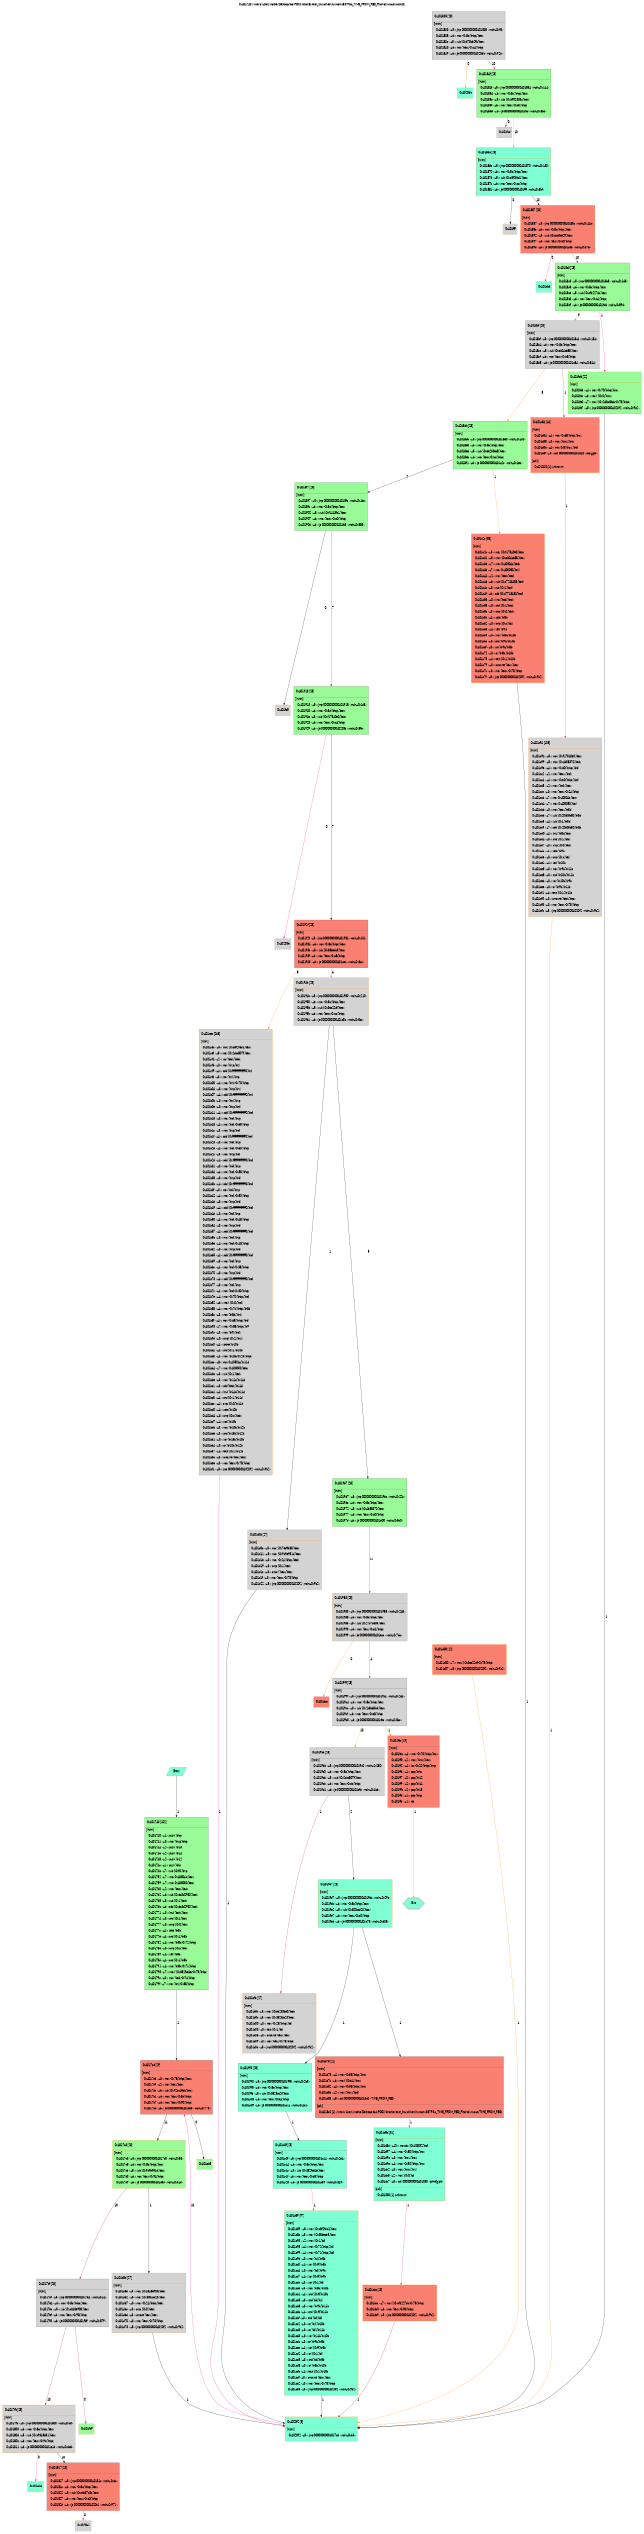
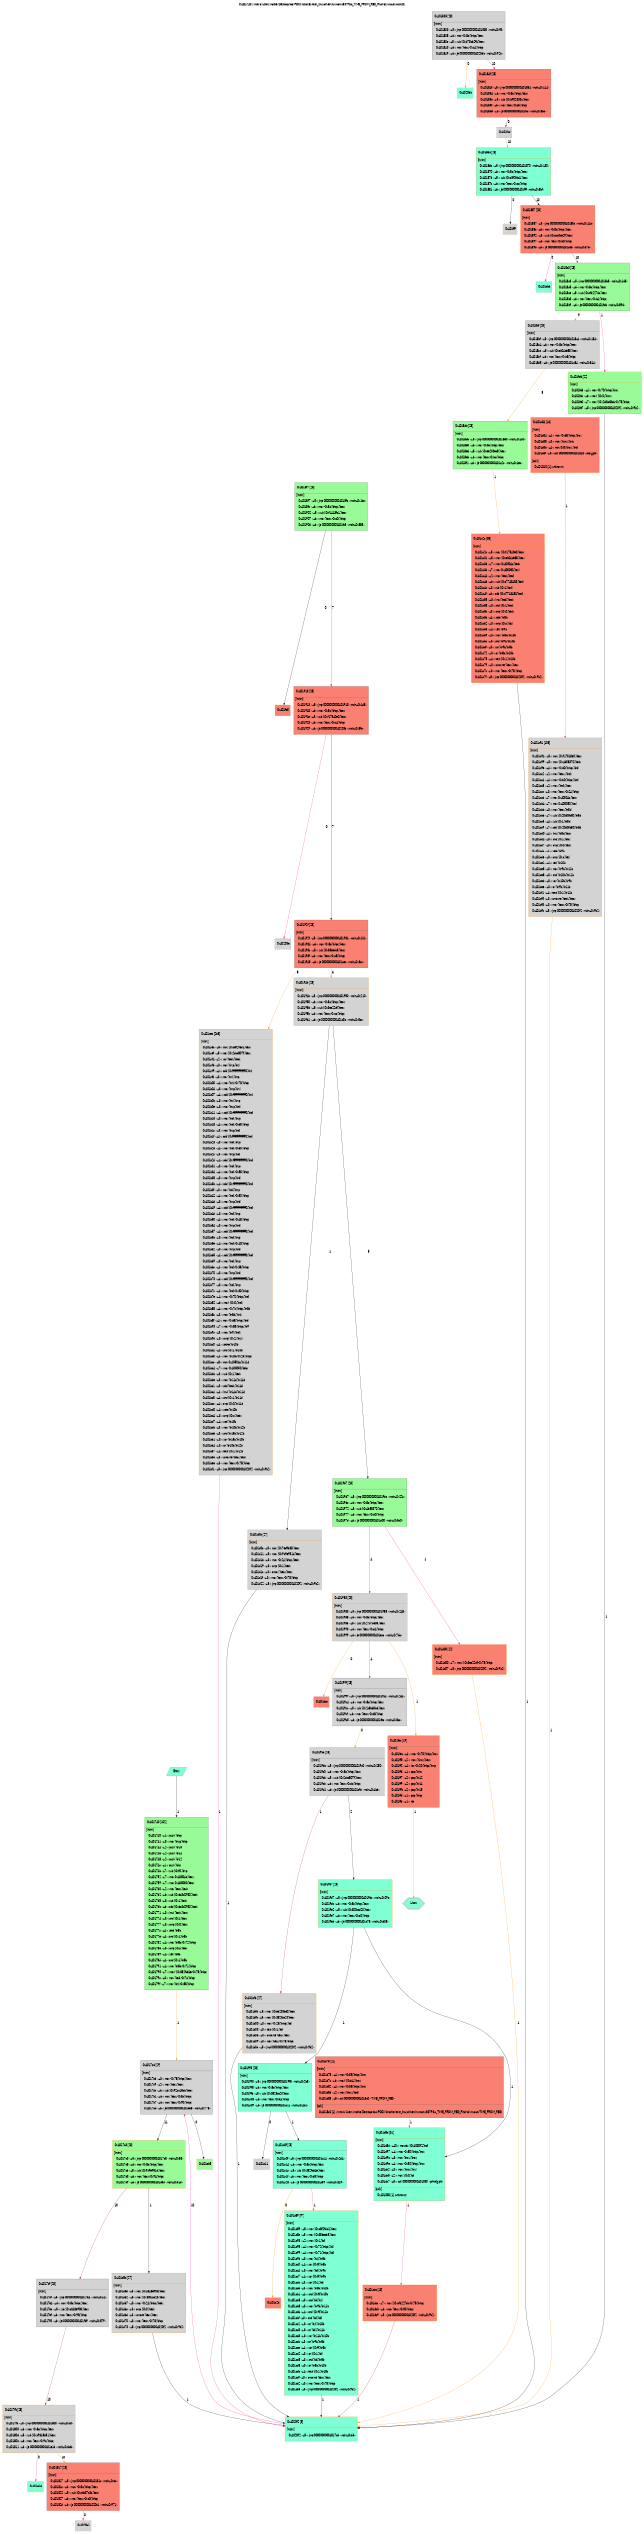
node "0x40184f [28]": fillcolor palegreen -> salmon
edge "0x40184f [28]" -> "0x40186b [28]": now "0x401fad" -> "0x40186b [28]"
edge "0x4018bf [28]" -> "0x401c84 [16]": removed, label "1"
edge "0x4018db [28]" -> "0x4018f7 [28]": removed, label "7"
node "0x401fc5": fillcolor lightgrey -> salmon
node "0x401913 [28]": fillcolor palegreen -> salmon
edge "0x401967 [28]" -> "0x401983 [28]": label " 11" -> " 4"
edge "0x401967 [28]" -> "0x401d00 [12]": added, label "1"
edge "0x40199f [28]" -> "0x401fec [19]": now "0x401983 [28]" -> "0x401fec [19]"
edge "0x40199f [28]" -> "0x4019bb [28]": label " 10" -> " 3"
node "Exit": label "Exit" -> "Users"
edge "0x4019d7 [28]" -> "0x401d78 [21]": now "0x4019d7 [28]" -> "0x401d8d [31]"
edge "0x401740 [102]" -> "0x4017a6 [29]": color black -> darkorange
node "0x4017a6 [29]": fillcolor salmon -> lightgrey
node "0x401c11": added
edge "0x401bf6 [27]" -> "0x4020f2 [5]": added, label "1"
node "0x401a2b": added
node "0x401fb9": removed
edge "0x4017fb [28]" -> "0x401817 [28]": color black -> darkorange
